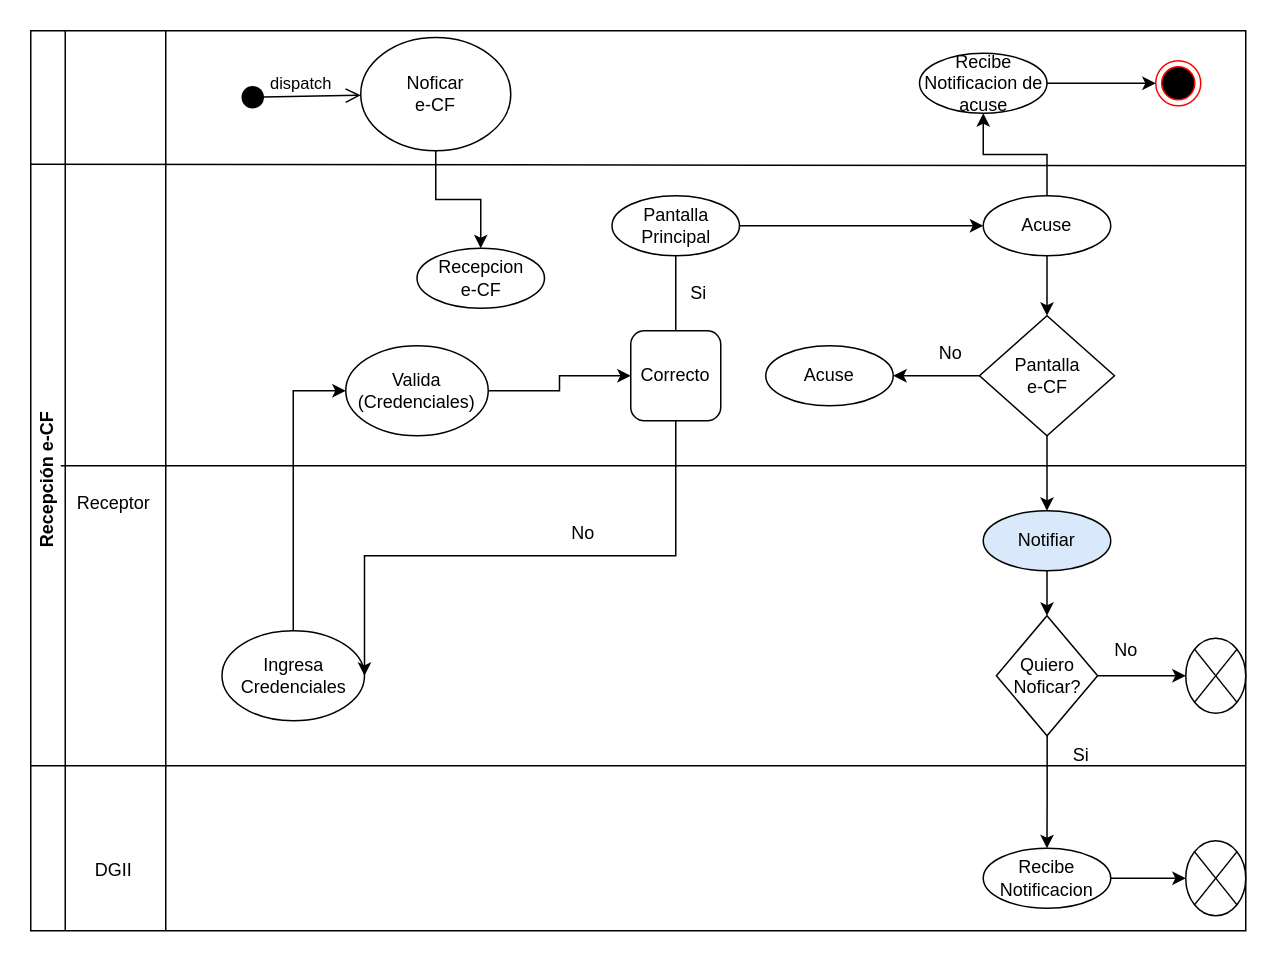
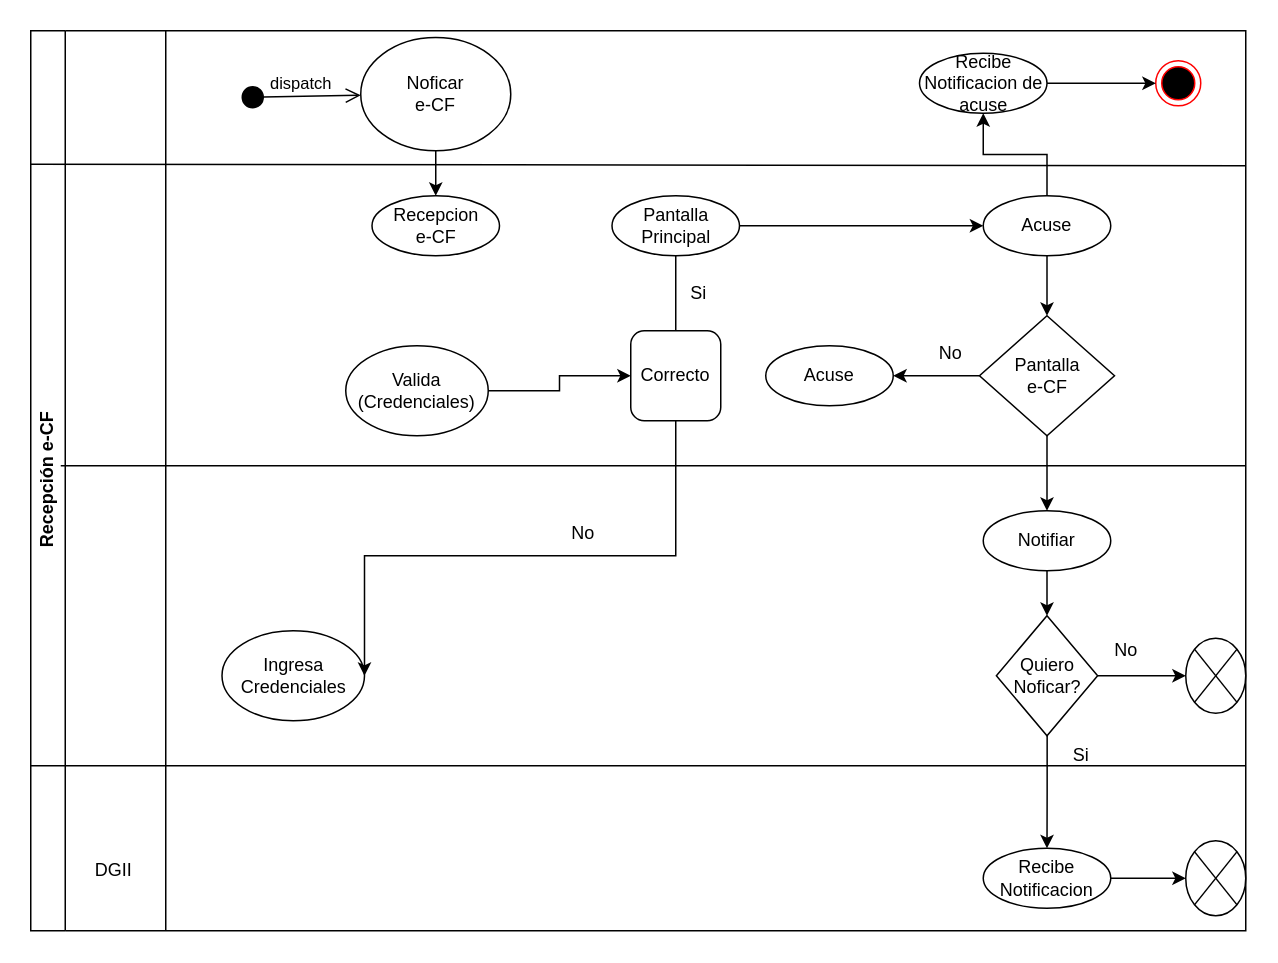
node "Recepcion e-CF": moved (481, 278) -> (436, 226)
edge "Ingresa Credenciales" -> "Valida (Credenciales)": removed
node "Receptor": removed
node "Notifiar": fillcolor #dae8fc -> #ffffff
